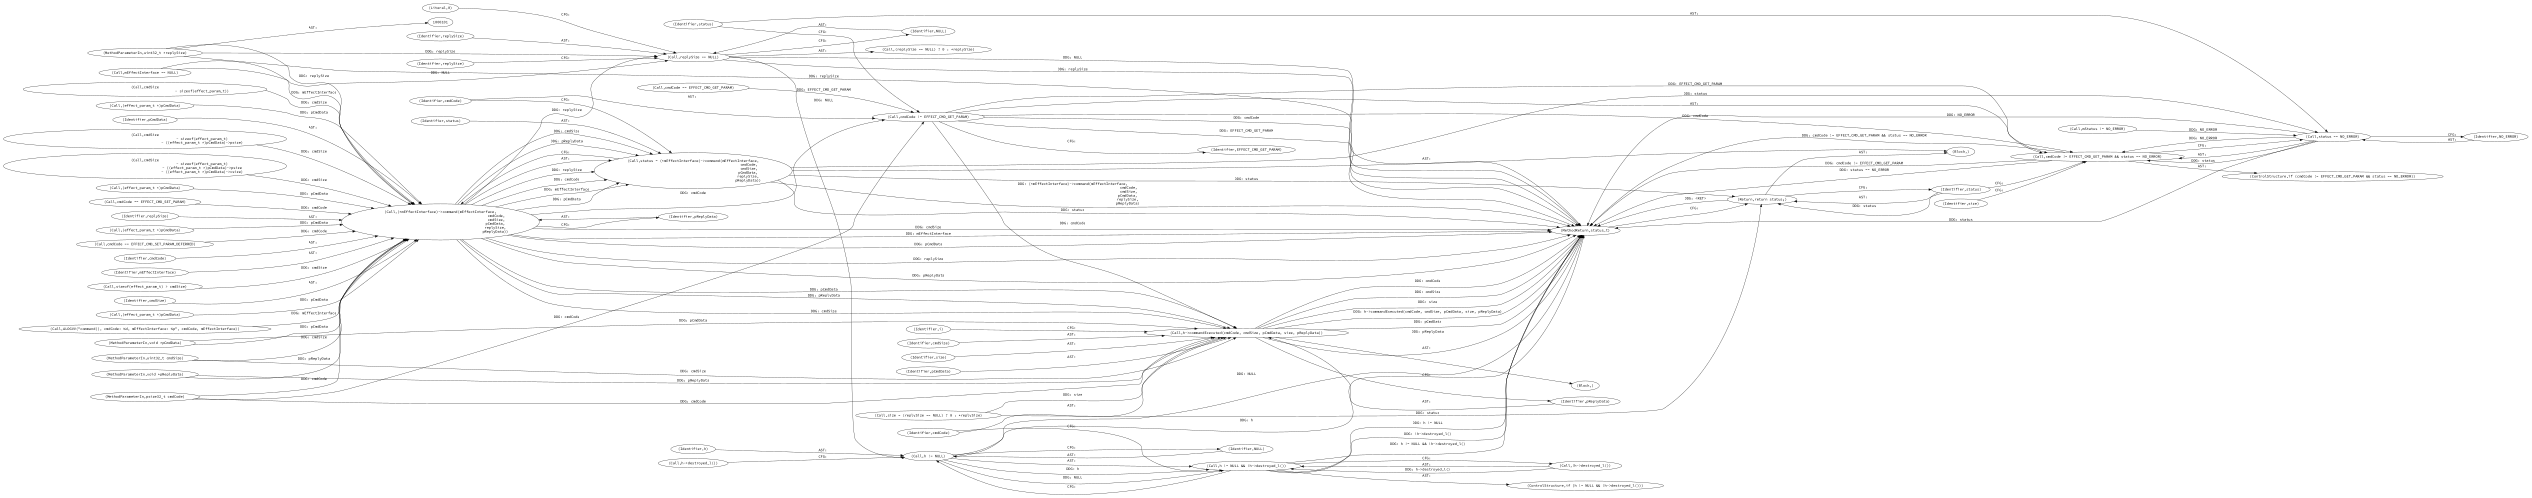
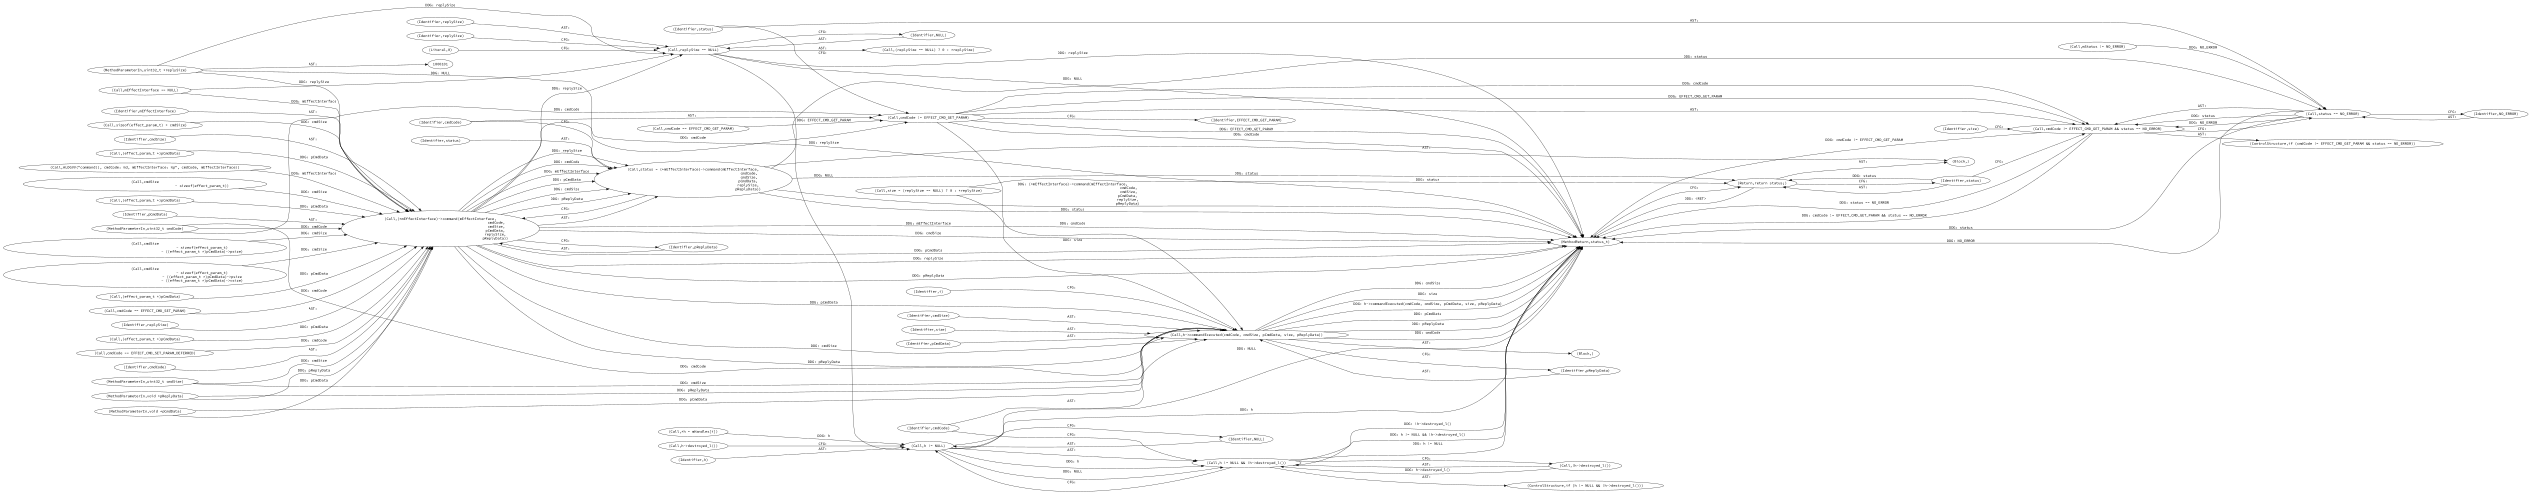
node "(MethodParameterIn,psize32_t cmdCode)": label "(MethodParameterIn,psize32_t cmdCode)" -> "(MethodParameterIn,uint32_t cmdCode)"
node "(Call,*h = mHandles[i])": added
